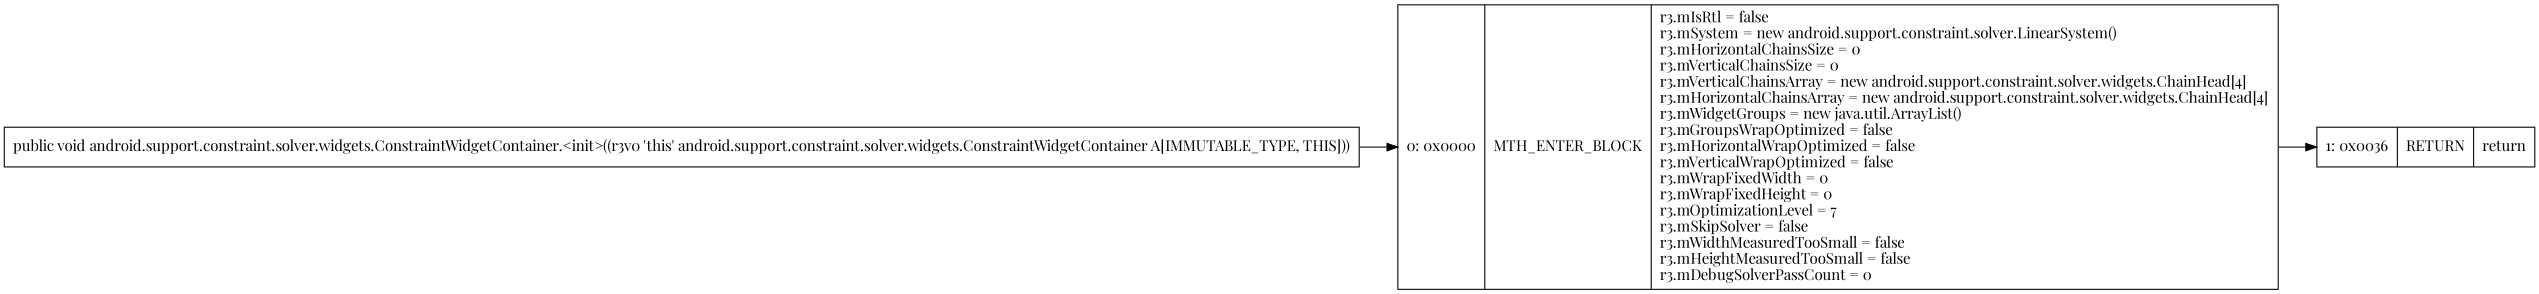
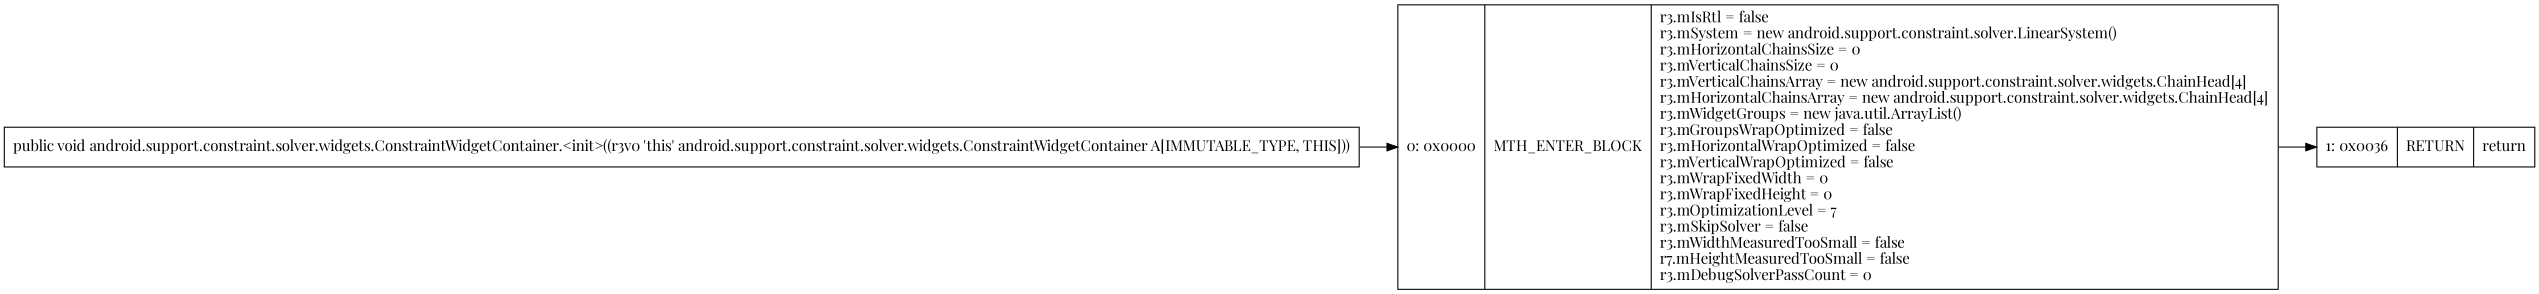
node "0: 0x0000": text "r3.mHeightMeasuredTooSmall = false" -> "r7.mHeightMeasuredTooSmall = false"
